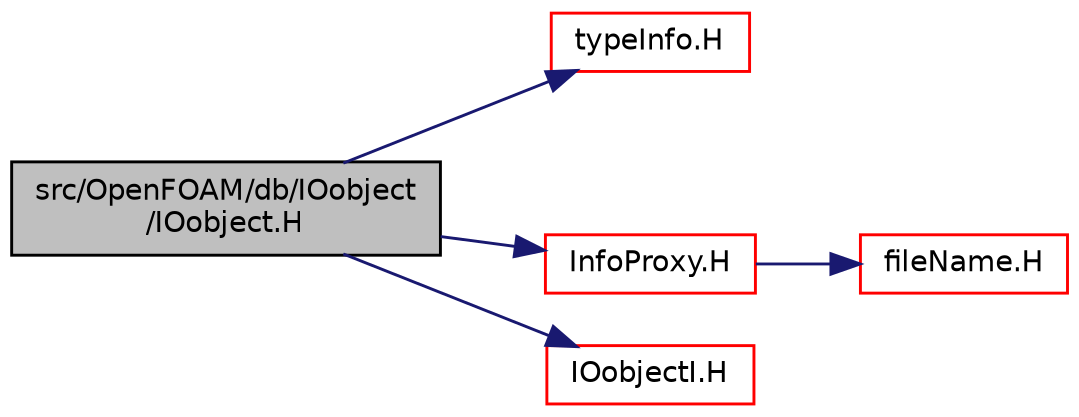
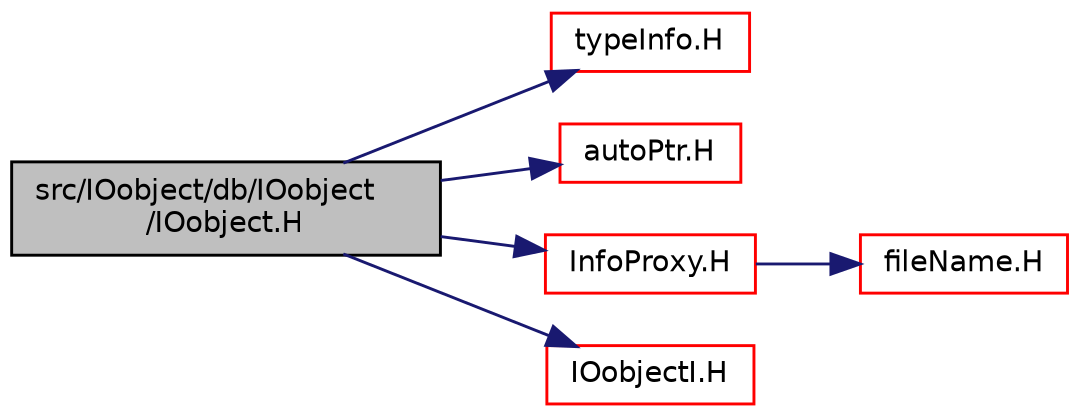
node "autoPtr.H": added
node "src/OpenFOAM/db/IOobject /IOobject.H": label "src/OpenFOAM/db/IOobject /IOobject.H" -> "src/IOobject/db/IOobject /IOobject.H"
